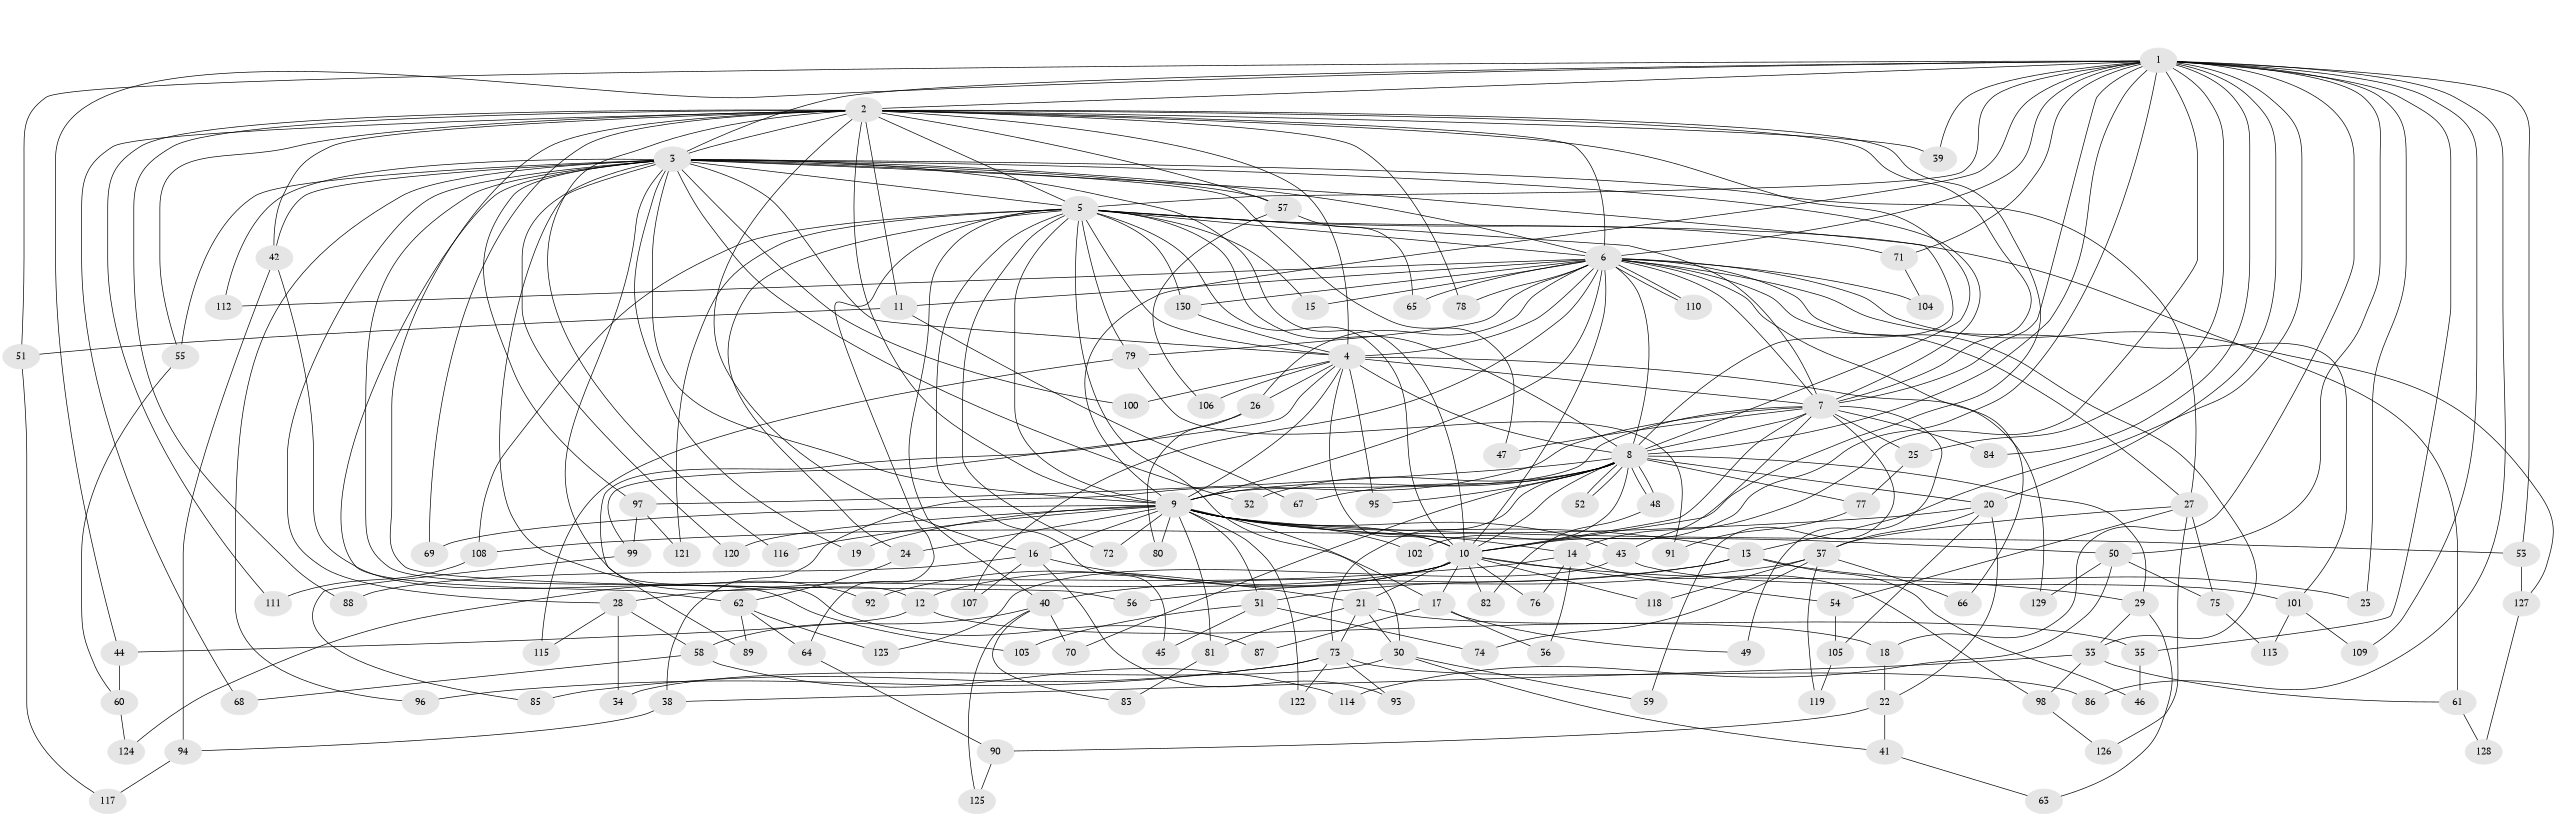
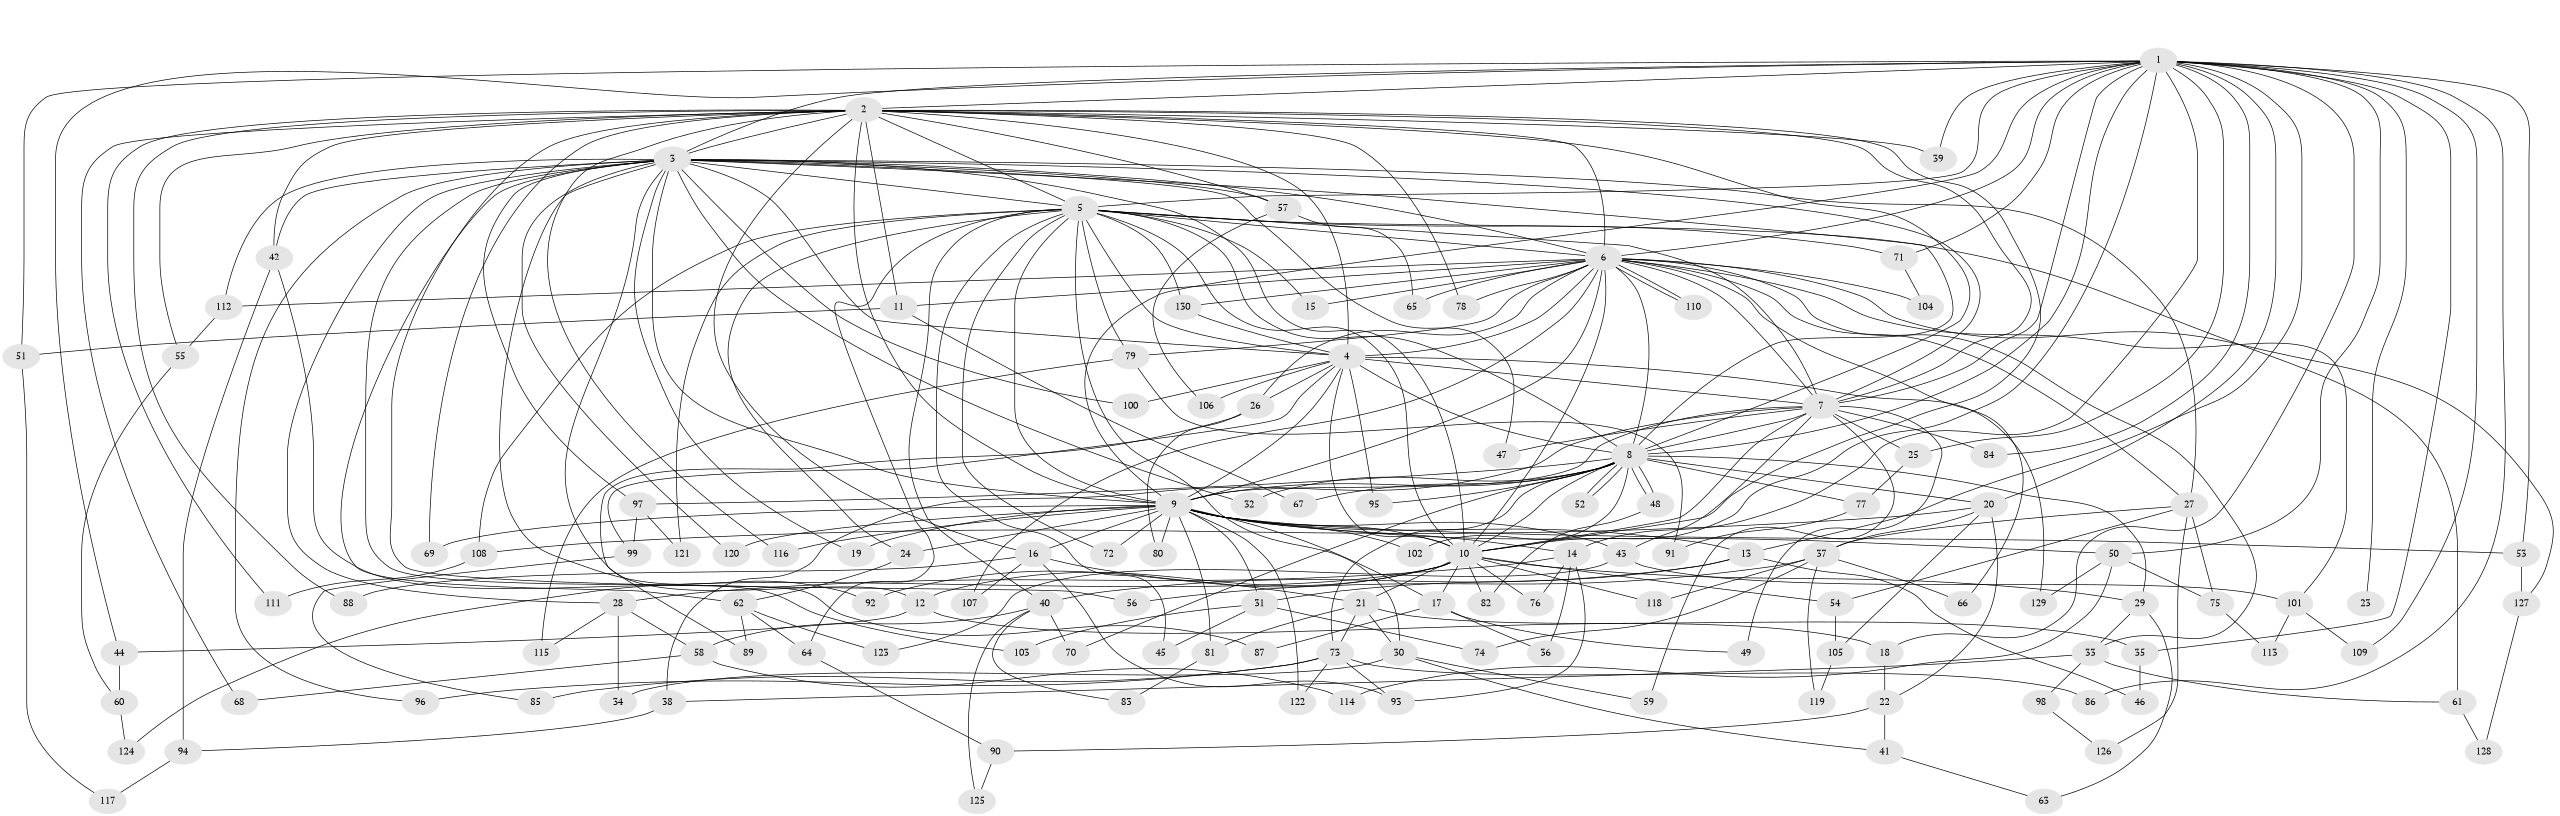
edge "3" -- "55": now "112" -- "55"
edge "13" -- "23": removed
edge "14" -- "98": now "14" -- "93"
